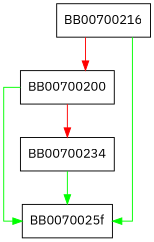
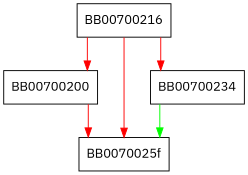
edge "BB00700200" -> "BB00700234": now "BB00700216" -> "BB00700234"
edge "BB00700216" -> "BB0070025f": color green -> red
edge "BB00700200" -> "BB0070025f": color green -> red
